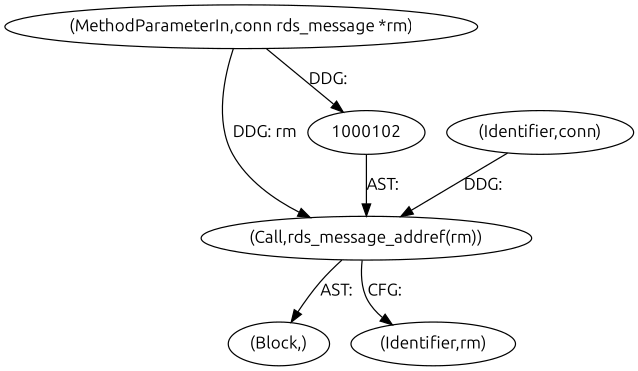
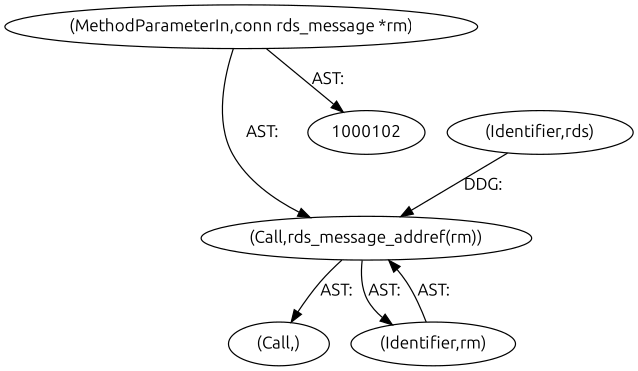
edge "(MethodParameterIn,conn rds_message *rm)" -> "1000102": label "DDG: " -> "AST: "
edge "(MethodParameterIn,conn rds_message *rm)" -> "(Call,rds_message_addref(rm))": label "DDG: rm" -> "AST: "
node "(Identifier,conn)": label "(Identifier,conn)" -> "(Identifier,rds)"
edge "1000102" -> "(Call,rds_message_addref(rm))": now "(Identifier,rm)" -> "(Call,rds_message_addref(rm))"
edge "(Call,rds_message_addref(rm))" -> "(Identifier,rm)": label "CFG: " -> "AST: "
node "(Block,)": label "(Block,)" -> "(Call,)"
